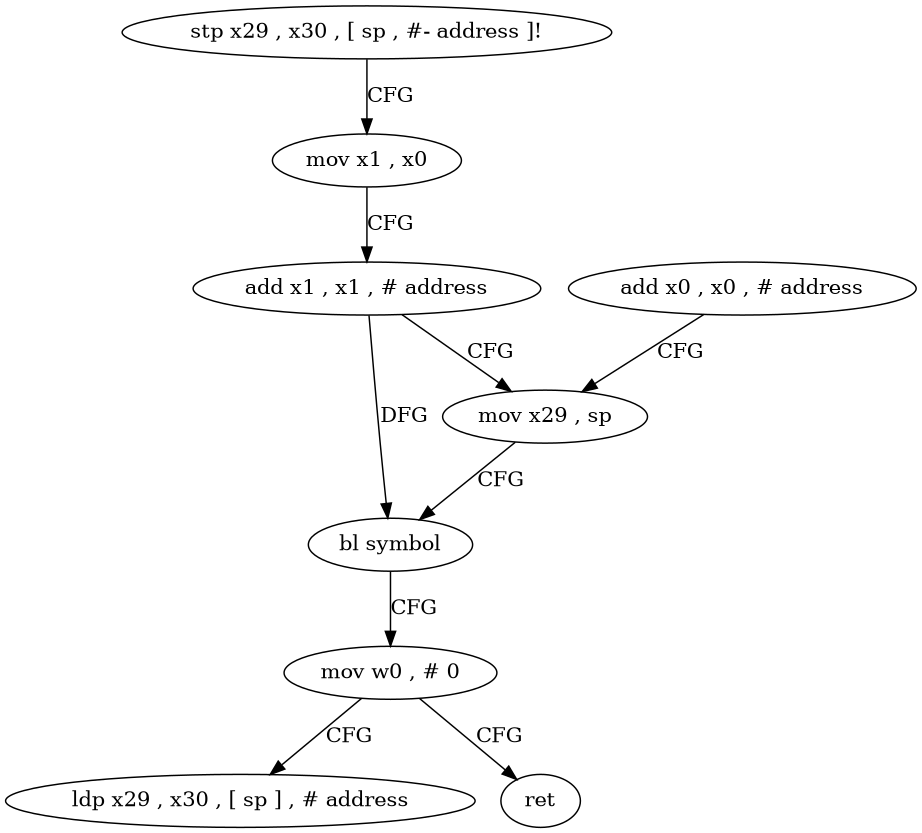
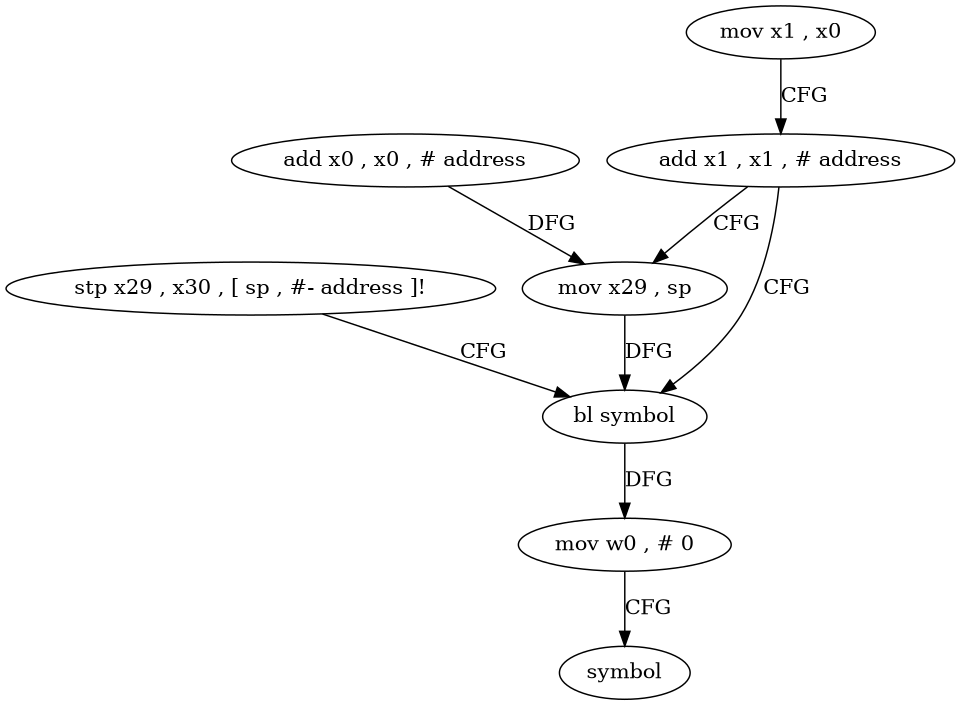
edge "stp x29 , x30 , [ sp , #- address ]!" -> "mov x1 , x0": now "stp x29 , x30 , [ sp , #- address ]!" -> "bl symbol"
edge "add x0 , x0 , # address" -> "mov x29 , sp": label "CFG" -> "DFG"
edge "add x1 , x1 , # address" -> "bl symbol": label "DFG" -> "CFG"
edge "mov x29 , sp" -> "bl symbol": label "CFG" -> "DFG"
edge "bl symbol" -> "mov w0 , # 0": label "CFG" -> "DFG"
node "ldp x29 , x30 , [ sp ] , # address": removed
node "ret": label "ret" -> "symbol"
